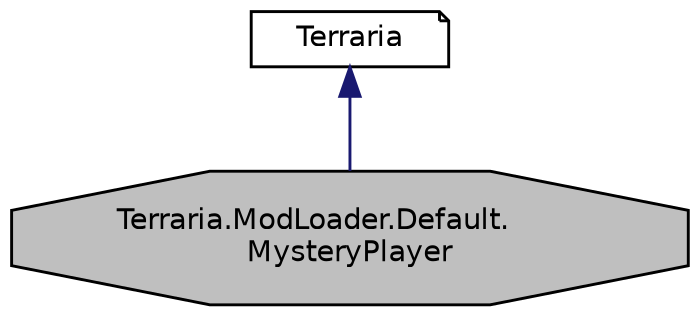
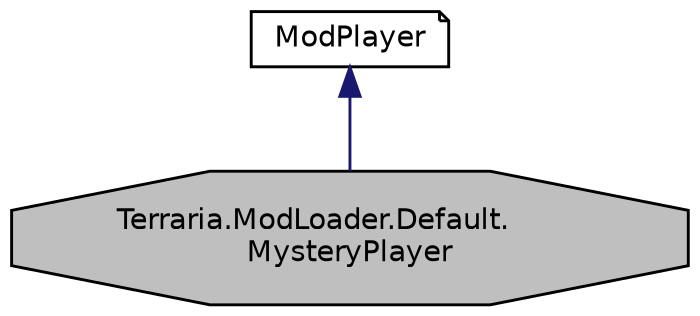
node "Terraria": label "Terraria" -> "ModPlayer"
